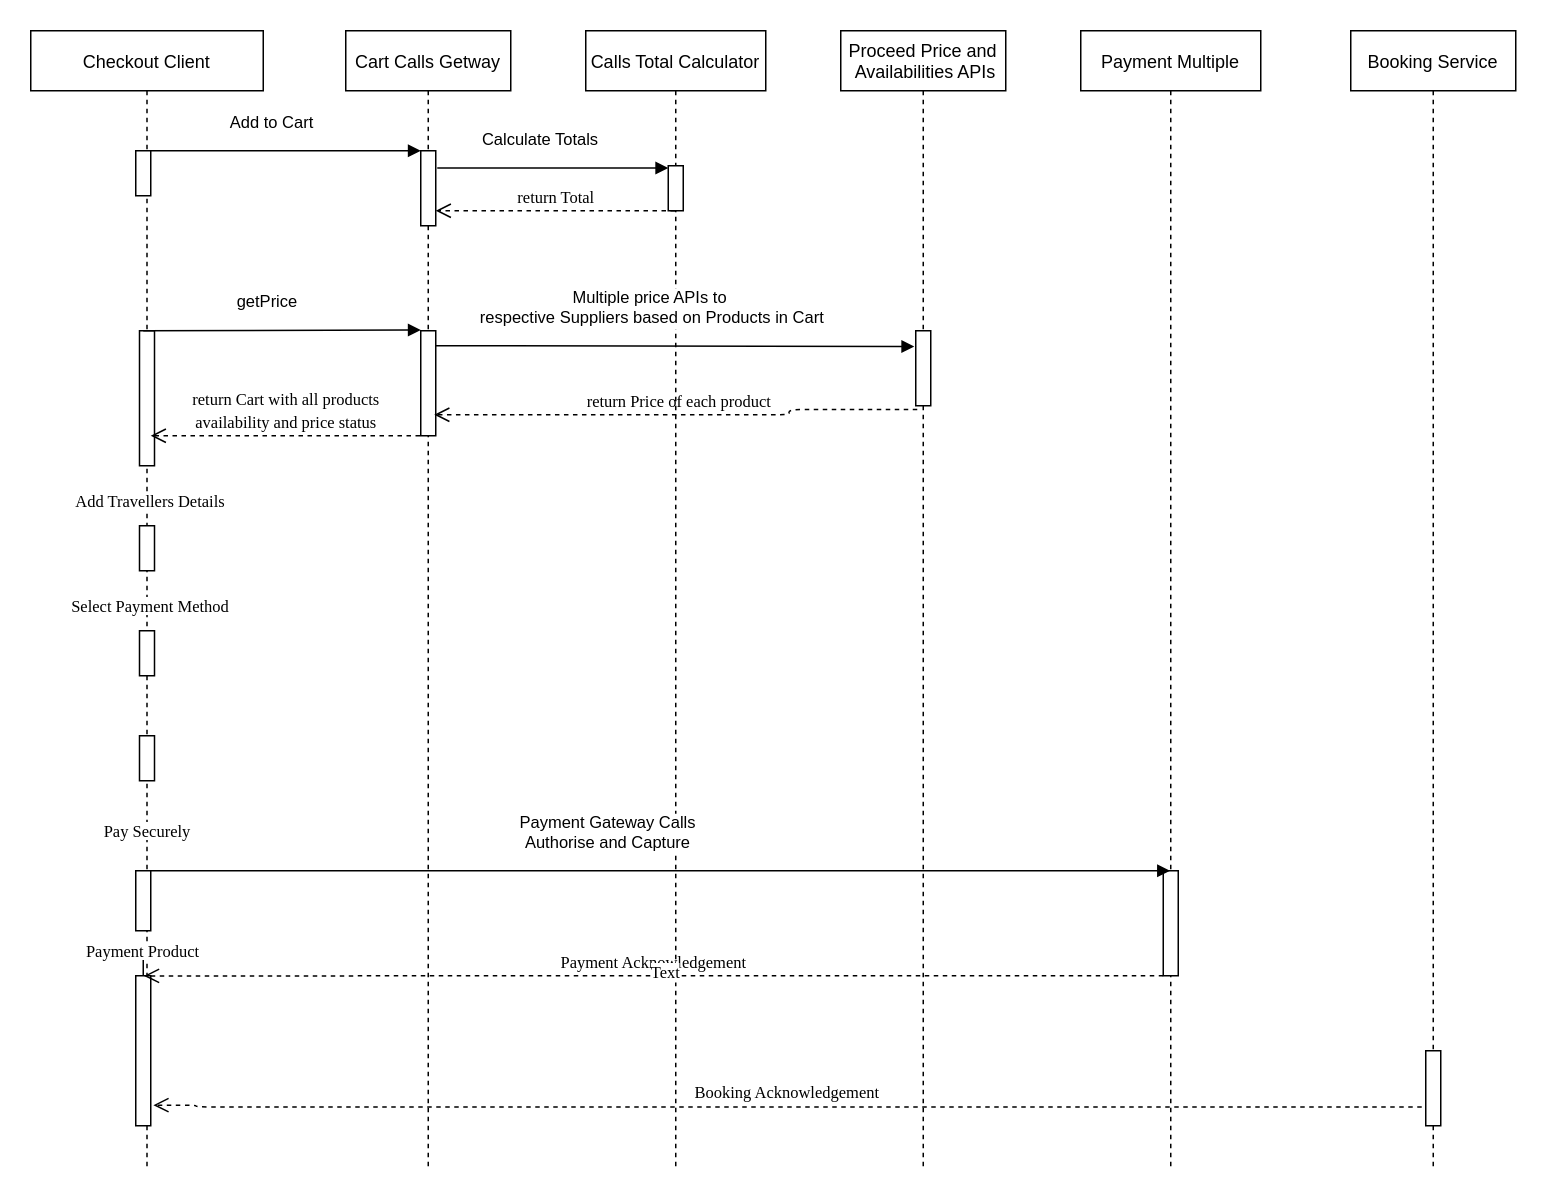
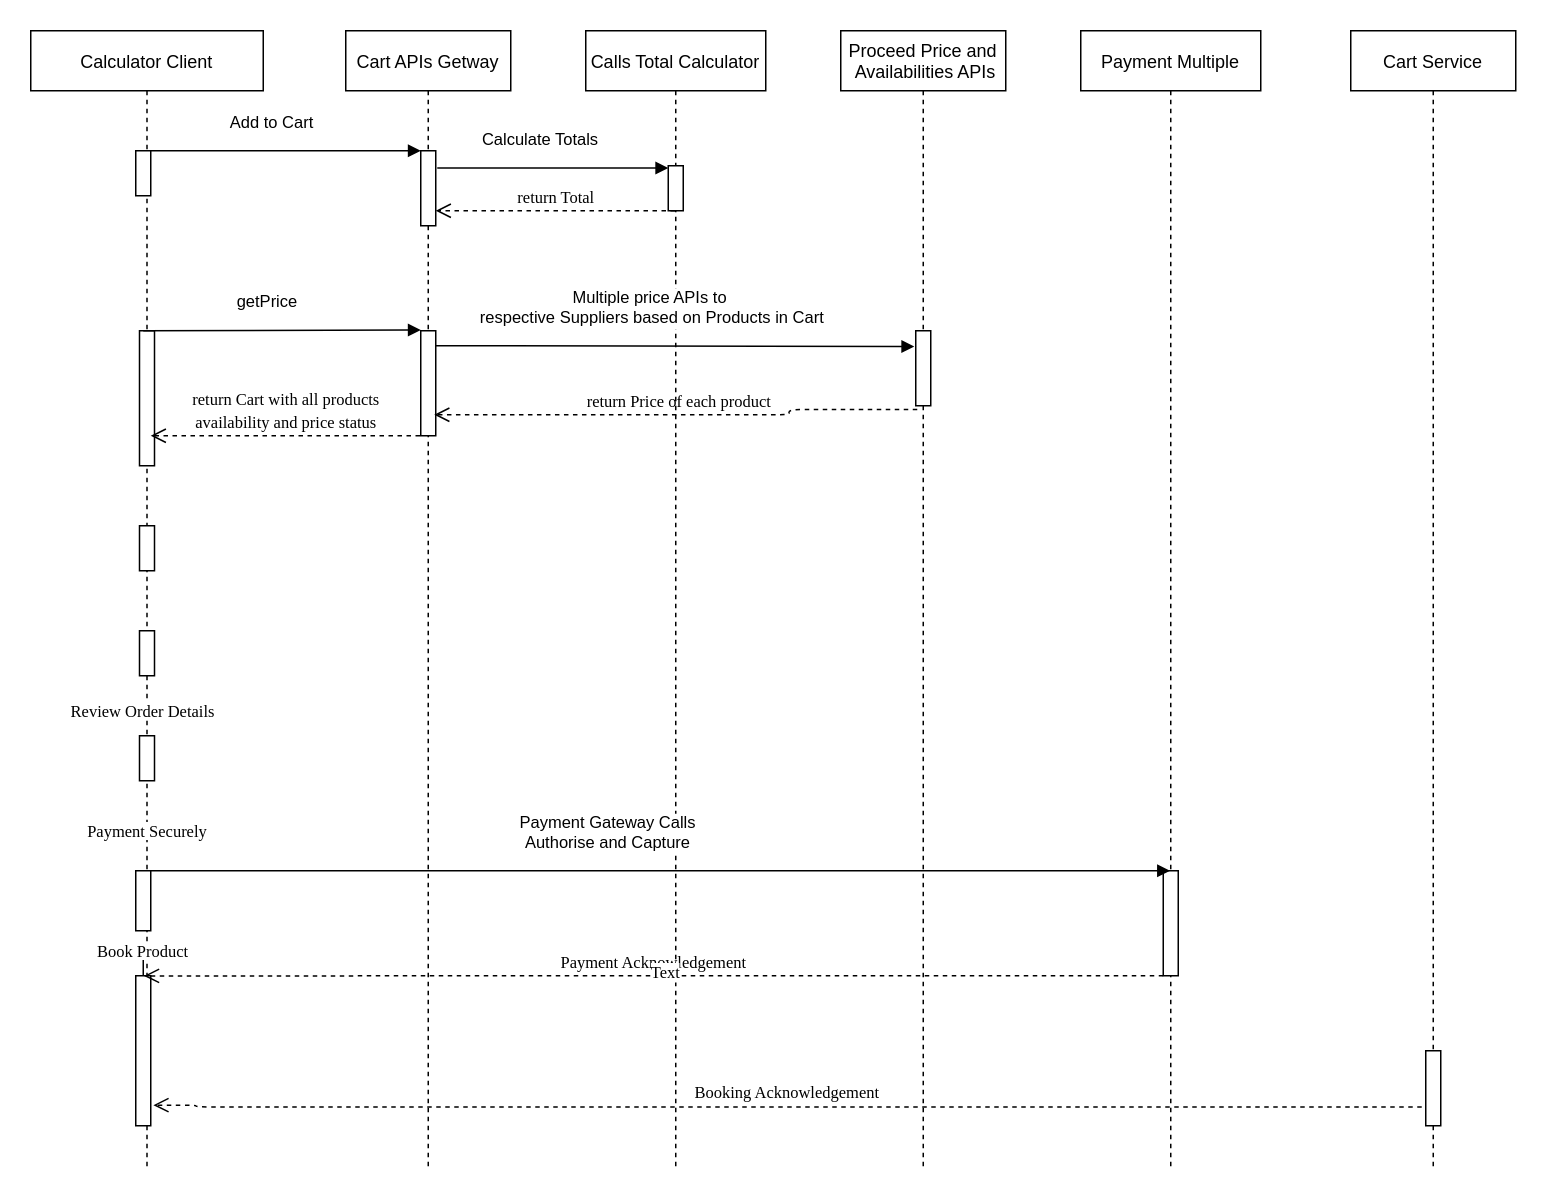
node "Checkout Client": label "Checkout Client" -> "Calculator Client"
node "Cart Calls Getway": label "Cart Calls Getway" -> "Cart APIs Getway"
node "Booking Service": label "Booking Service" -> "Cart Service"
node "Add Travellers Details": removed
node "Select Payment Method": removed
node "Review Order Details": added
node "Pay Securely": label "Pay Securely" -> "Payment Securely"
node "Payment Product": label "Payment Product" -> "Book Product"
